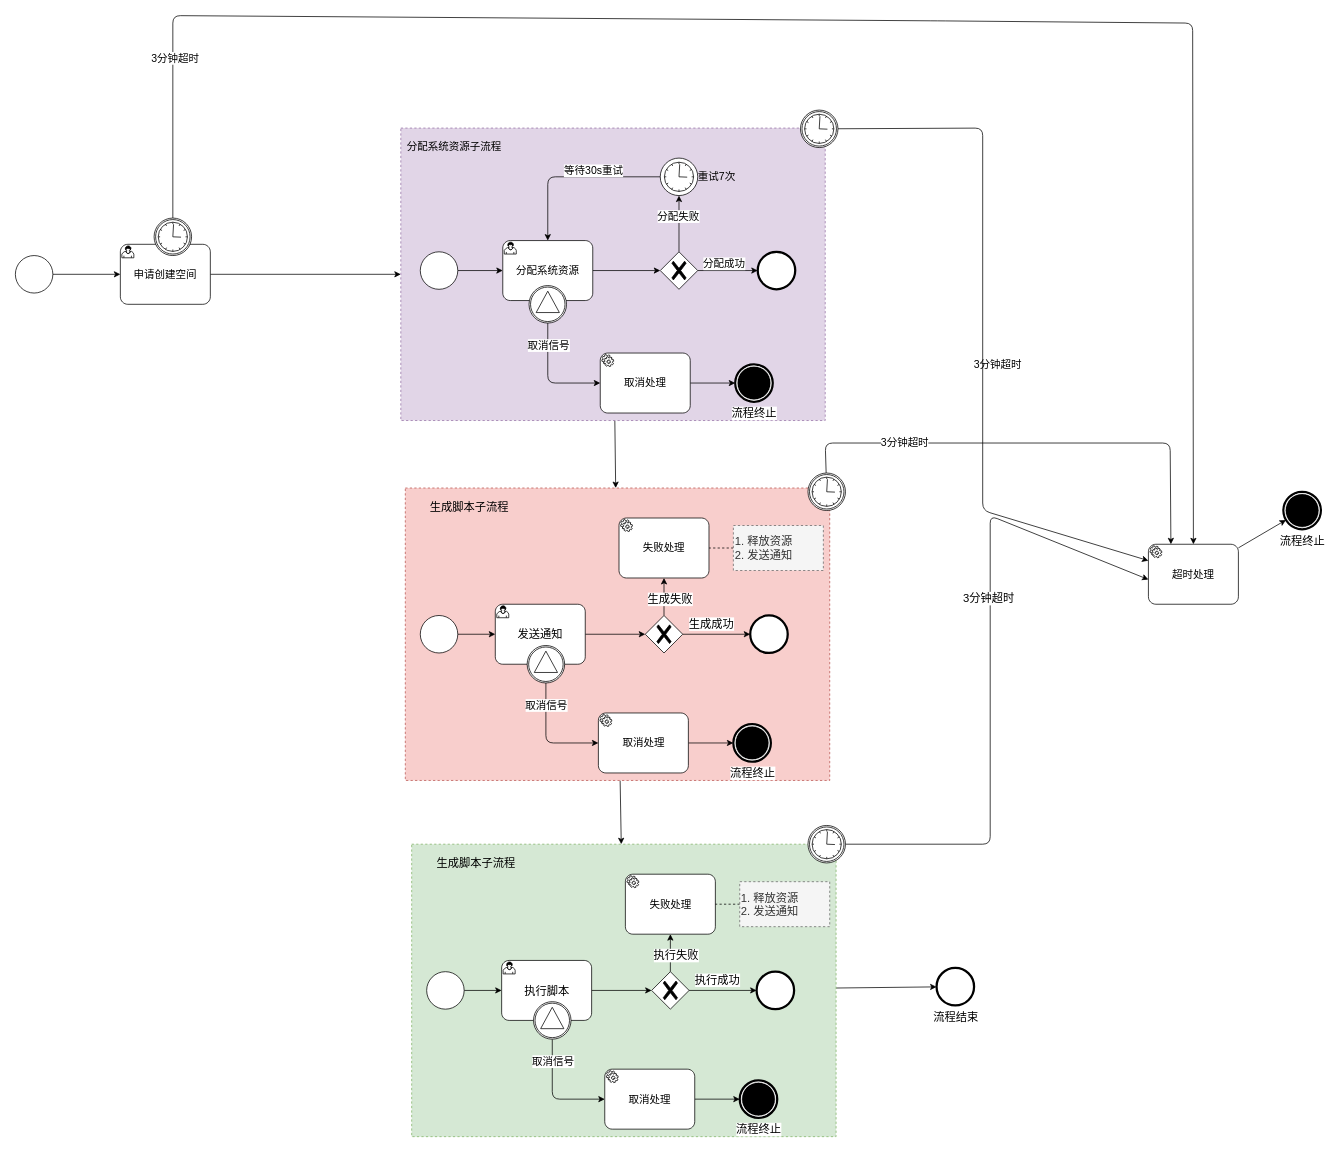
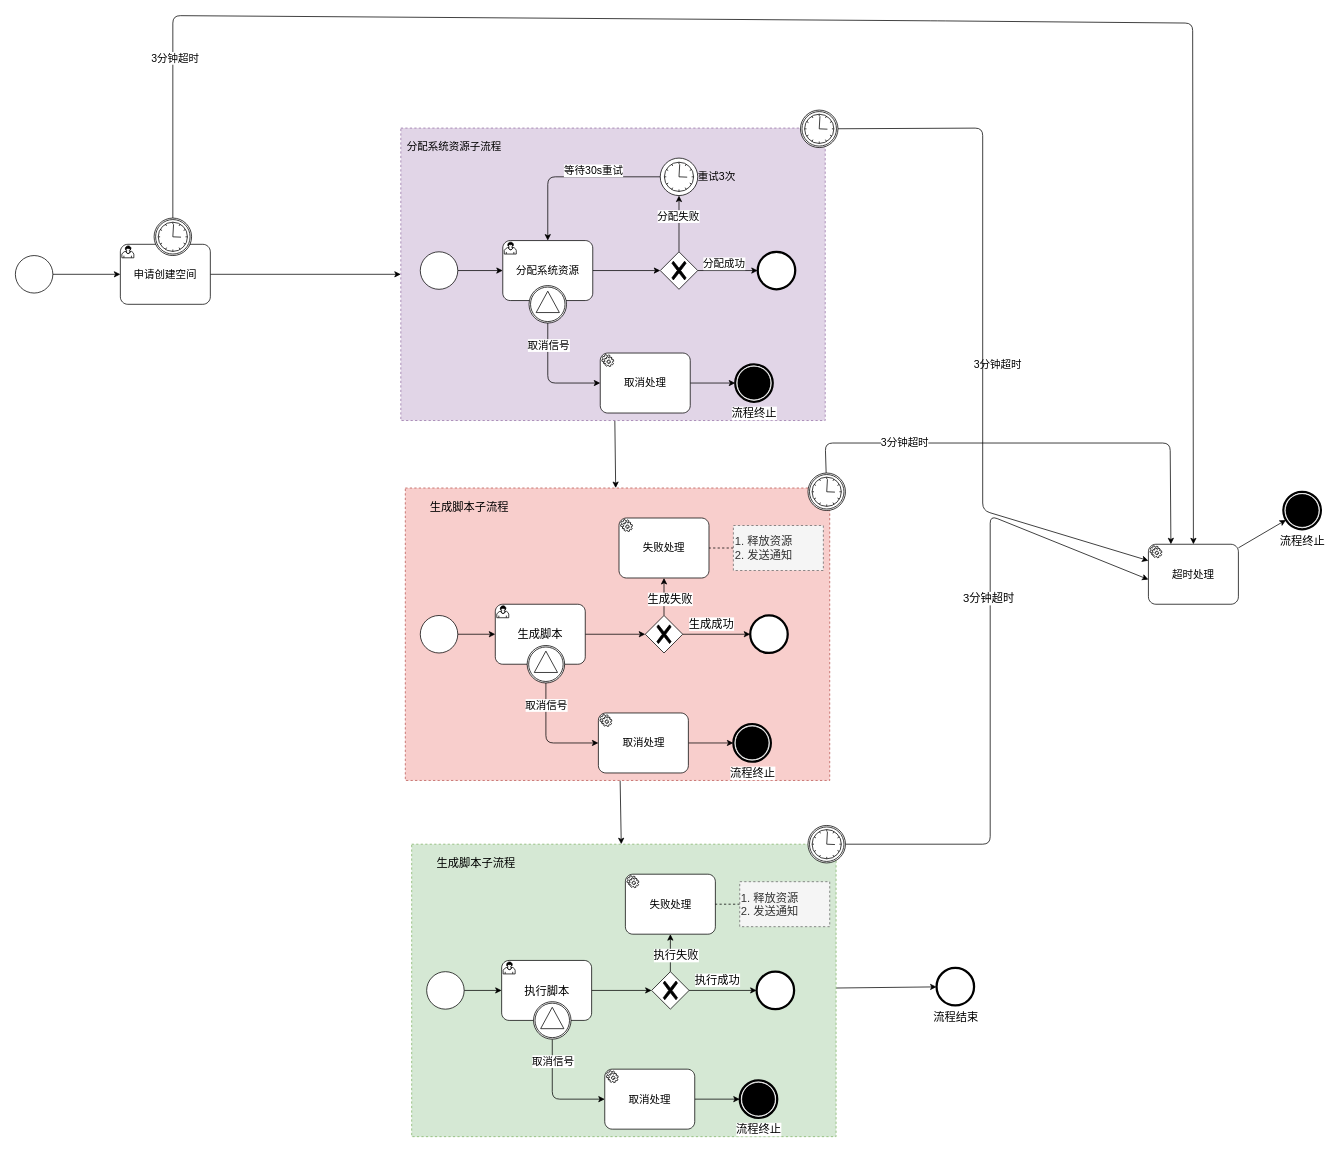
node "重试7次": label "重试7次" -> "重试3次"
node "发送通知": label "发送通知" -> "生成脚本"
